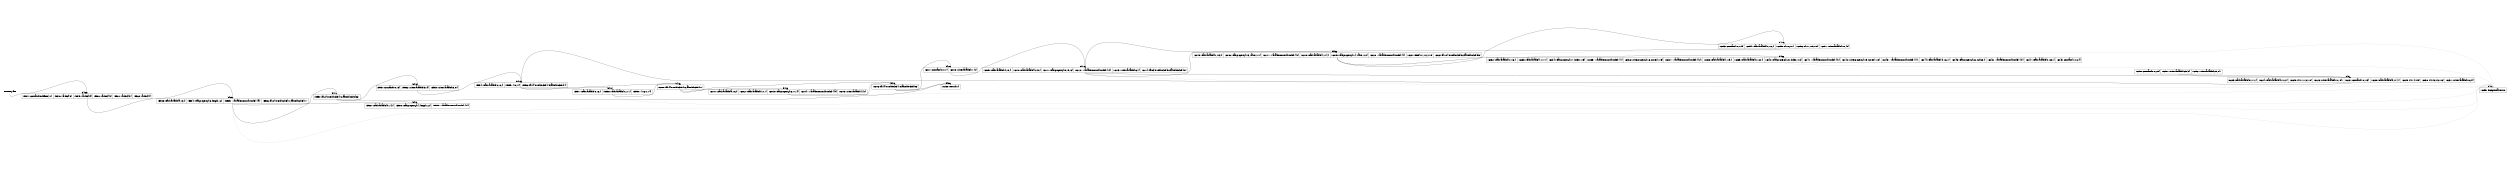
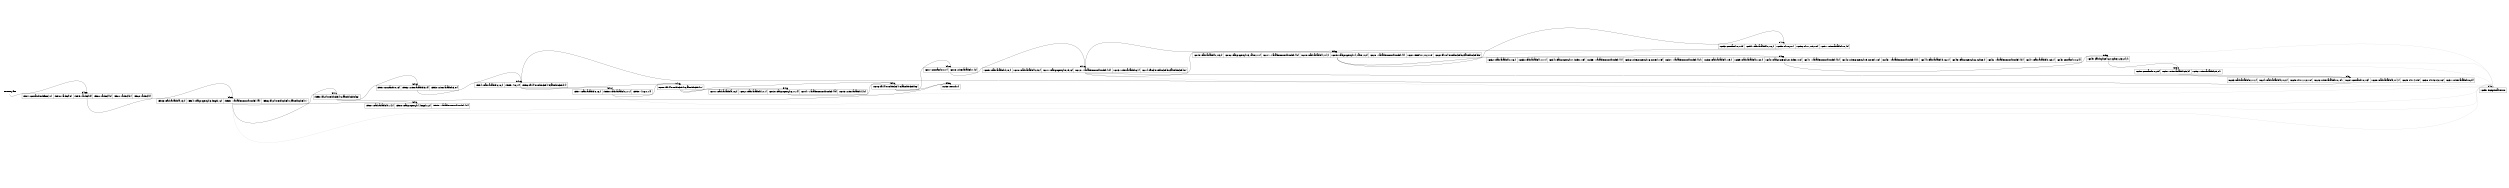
node "16049: call-d.splice [v22,'splice',v23,v24,-]*": added
